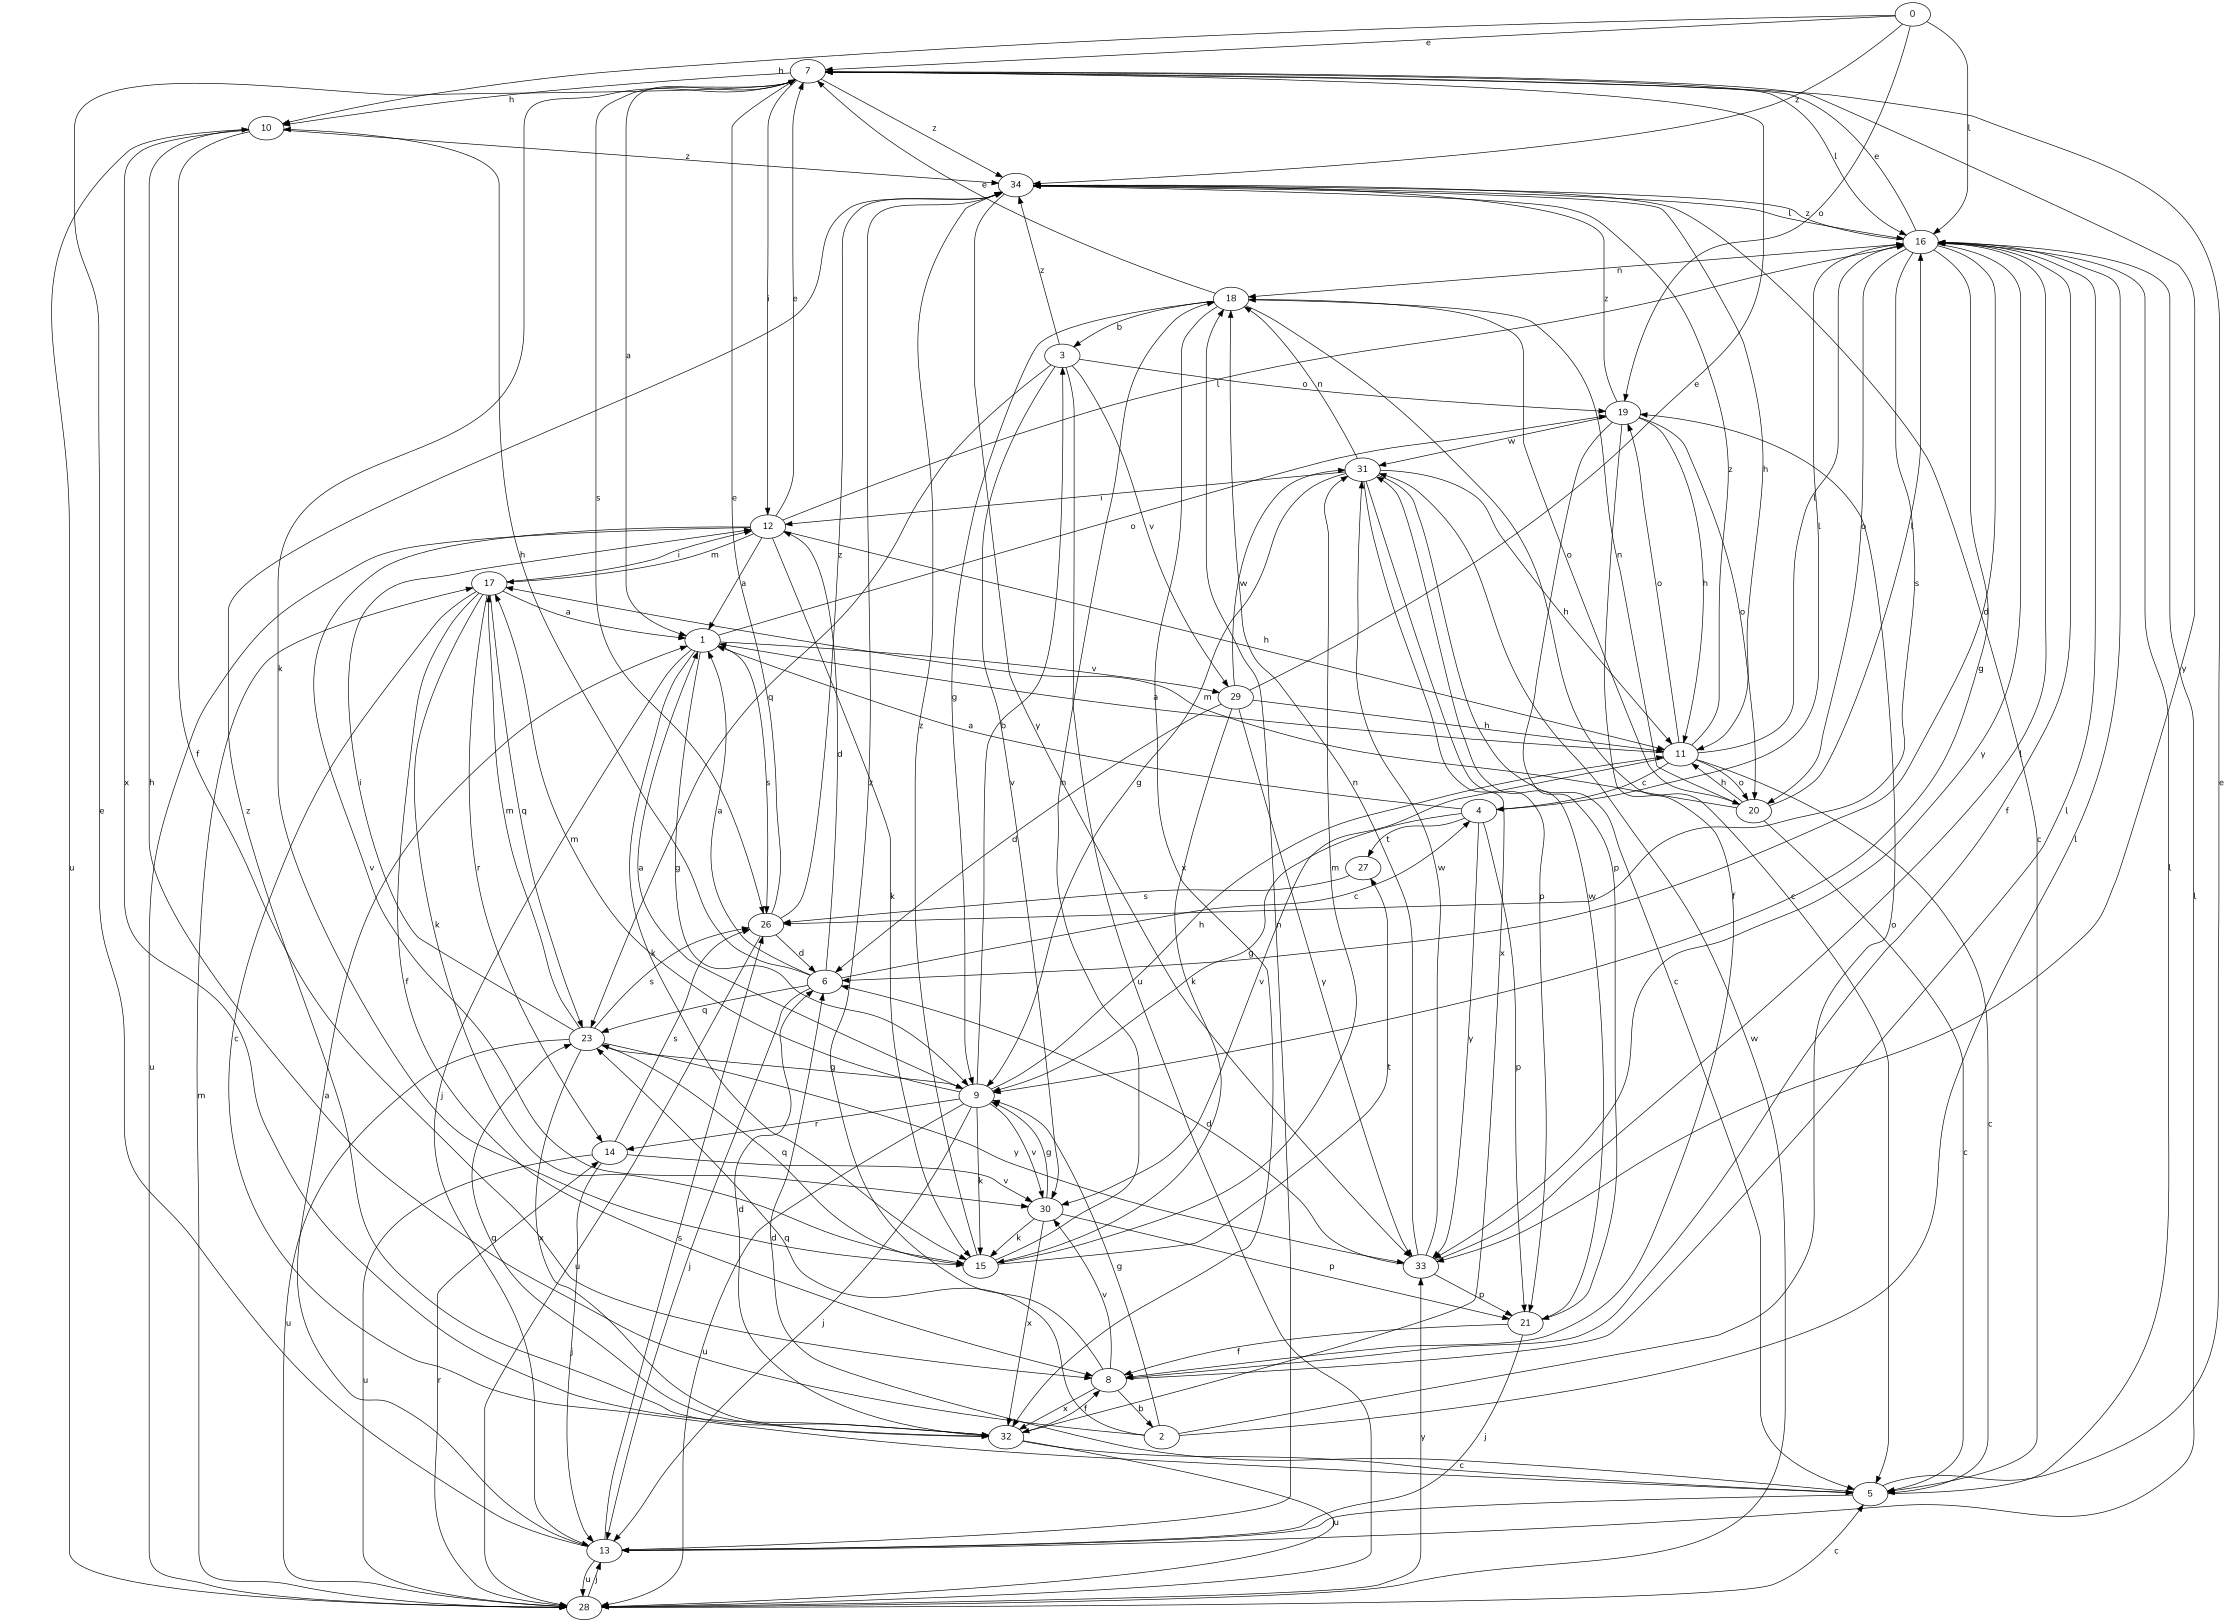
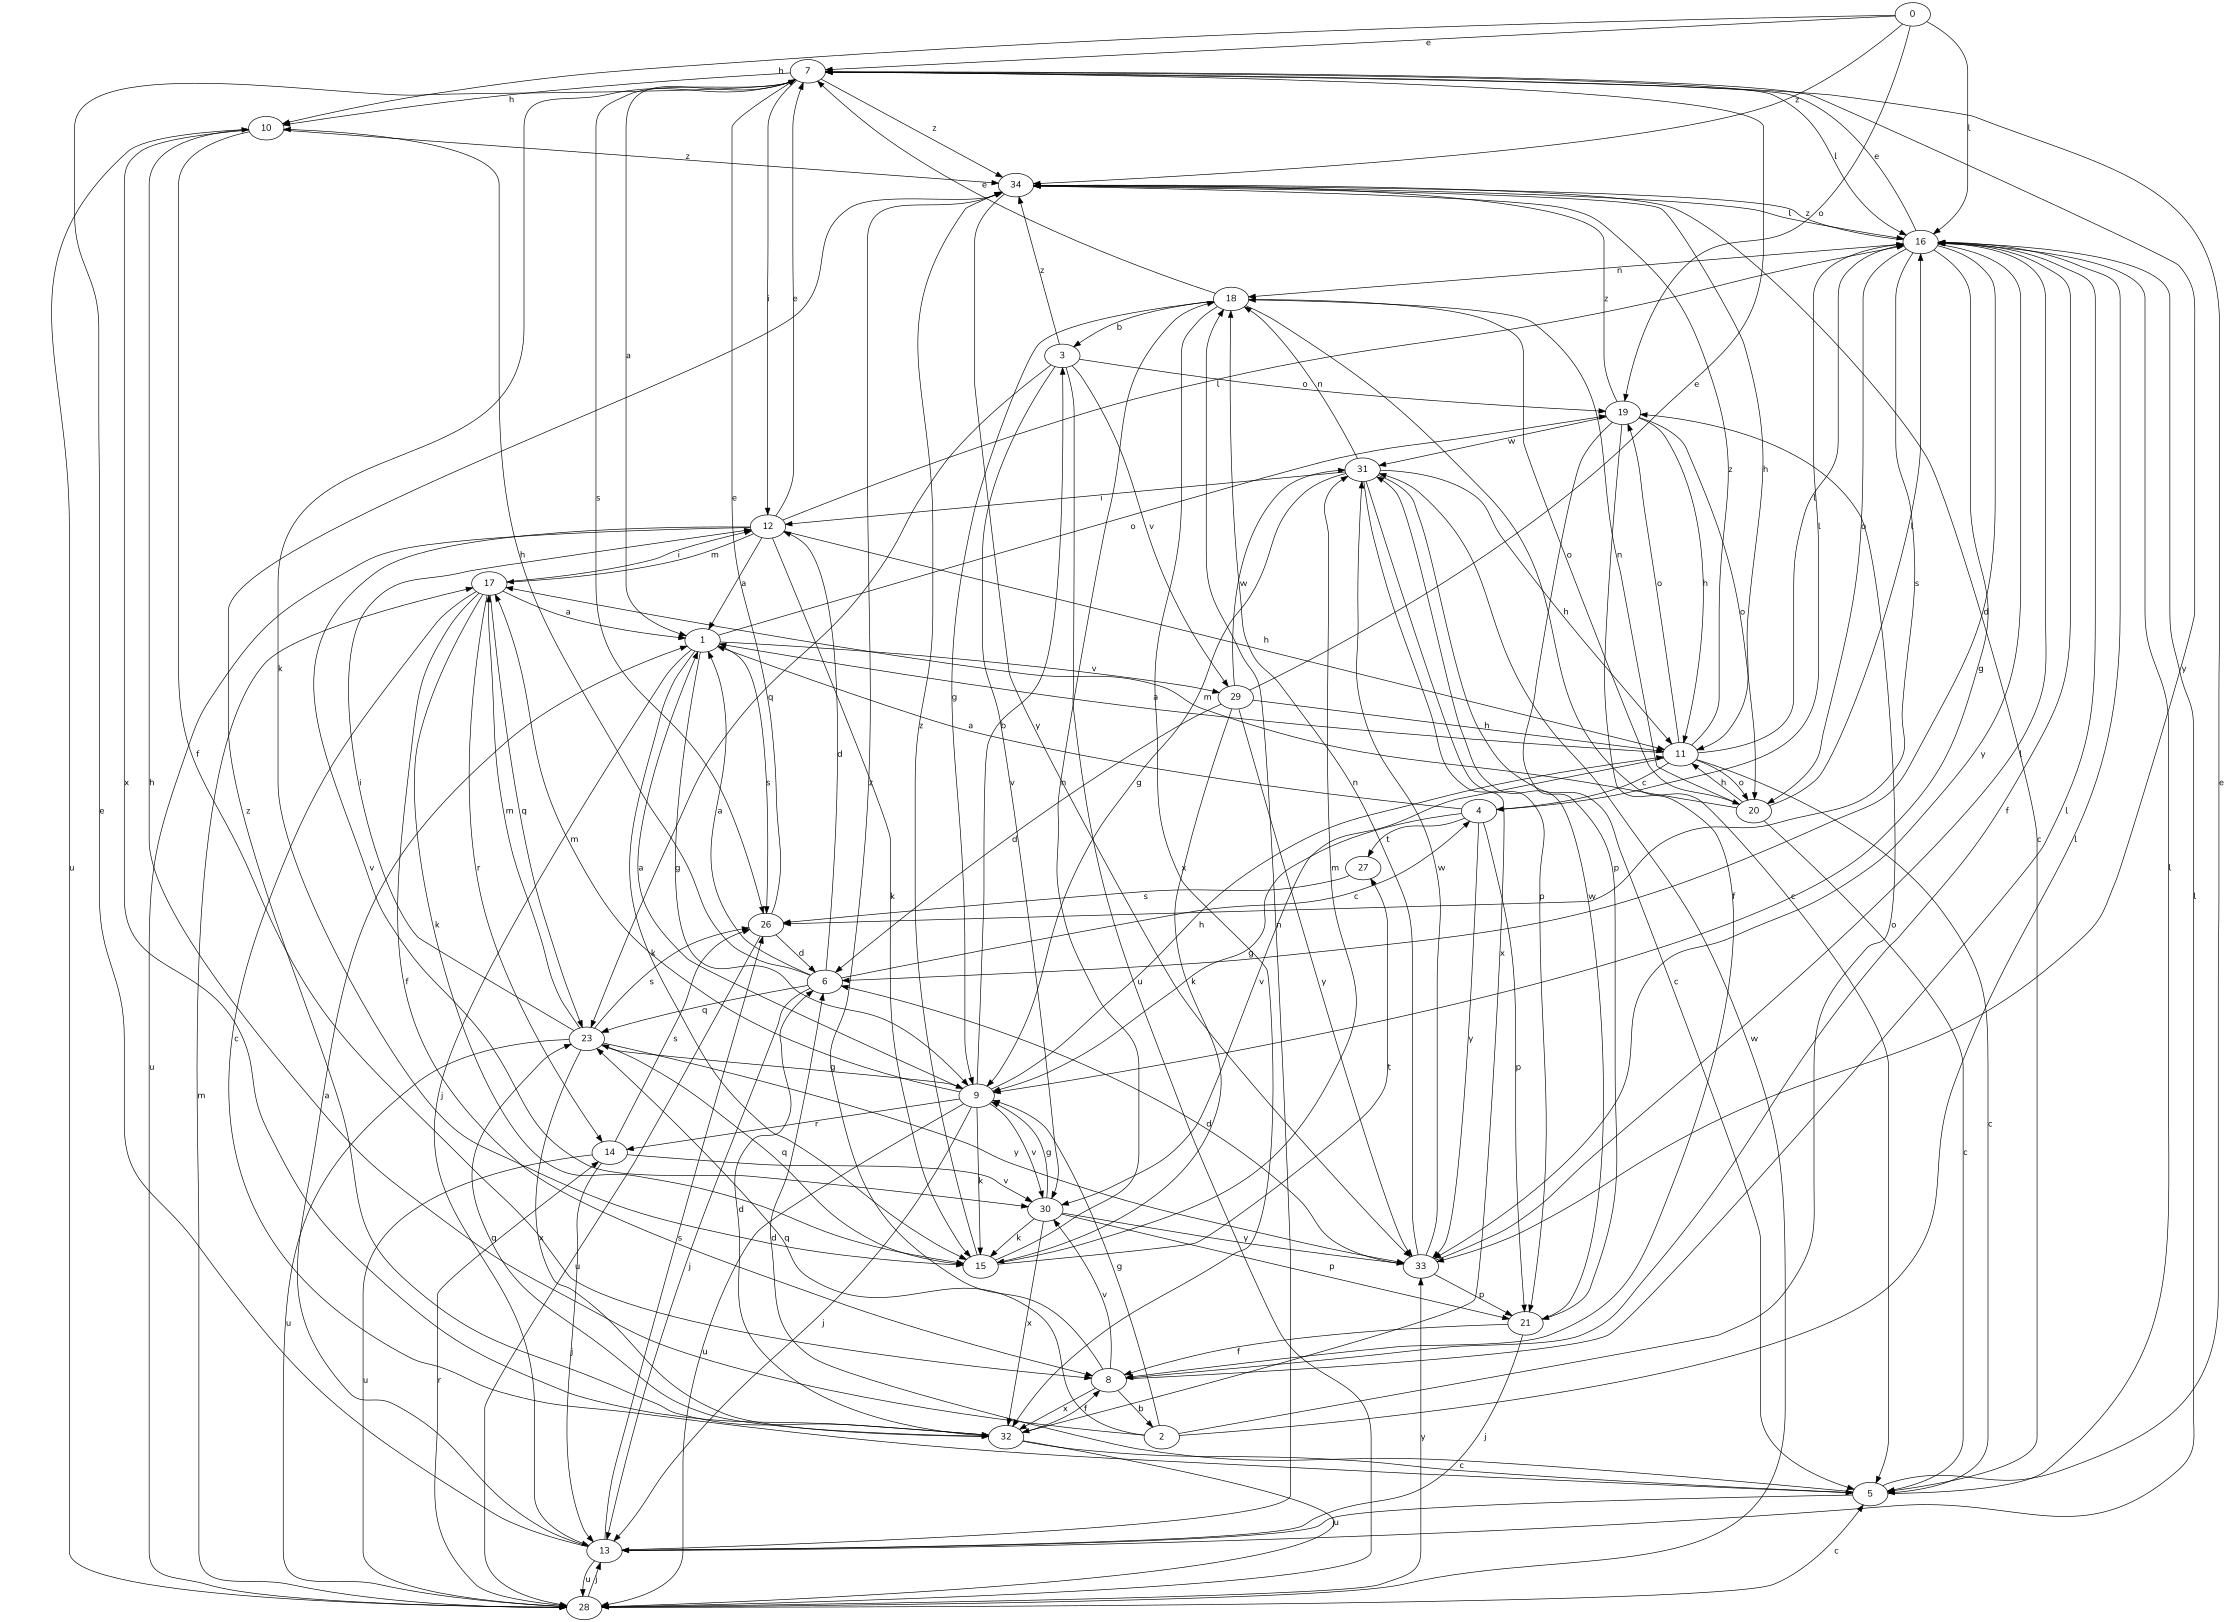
edge "26" -> "34": removed, label "z"
edge "30" -> "33": added, label "y"
